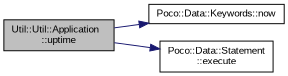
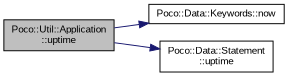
node "Util::Util::Application ::uptime": label "Util::Util::Application ::uptime" -> "Poco::Util::Application ::uptime"
node "Poco::Data::Statement ::execute": label "Poco::Data::Statement ::execute" -> "Poco::Data::Statement ::uptime"
